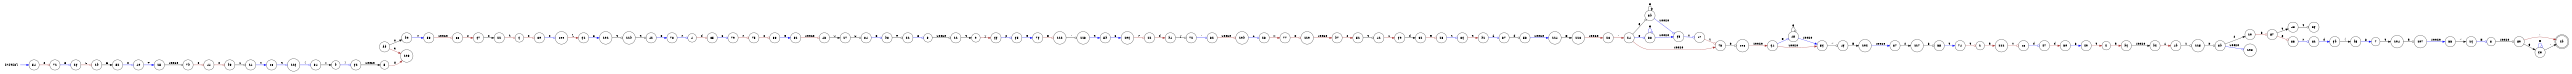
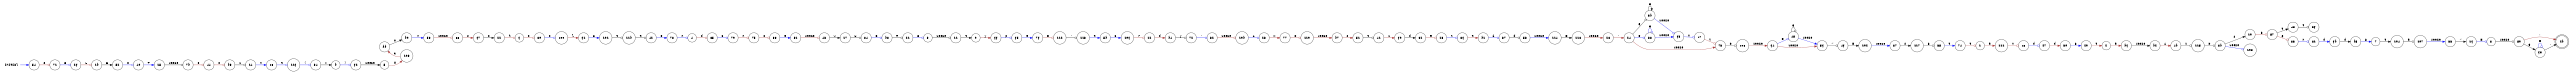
edge "69" -> "95": label "(" -> "d"
edge "99" -> "103": reversed
